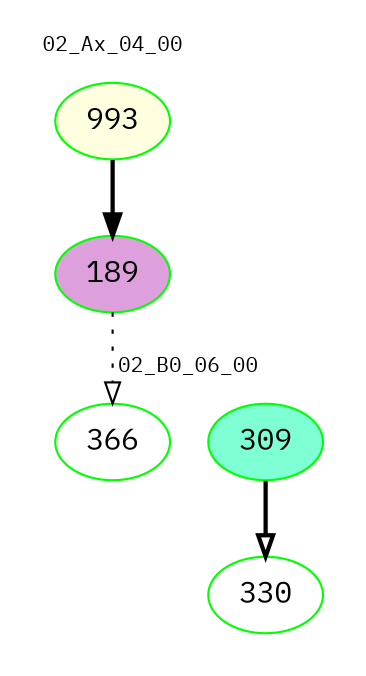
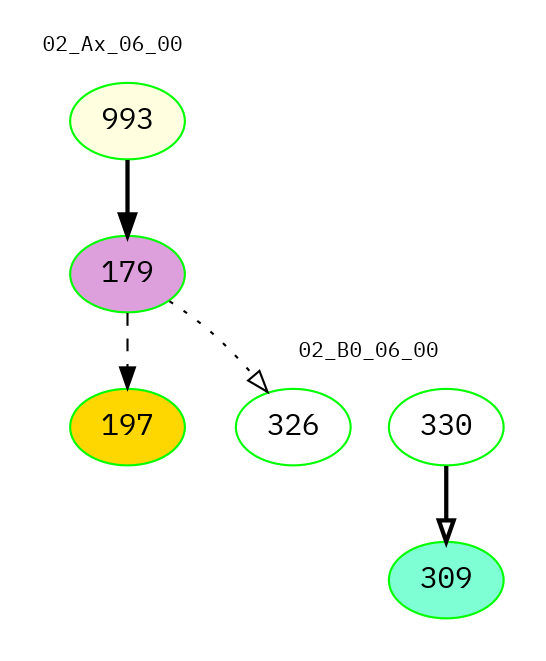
cluster "02_Ax_04_00": label "02_Ax_04_00" -> "02_Ax_06_00"
node "189": label "189" -> "179"
node "197": added
node "366": label "366" -> "326"
edge "309" -> "330": reversed
